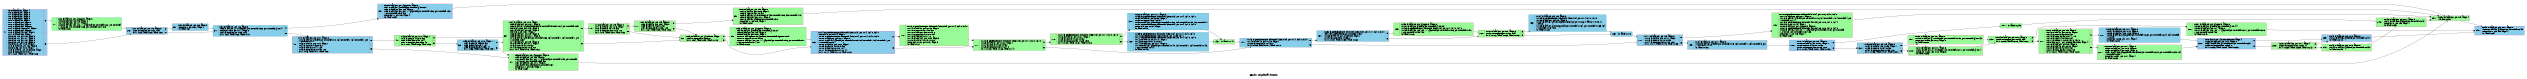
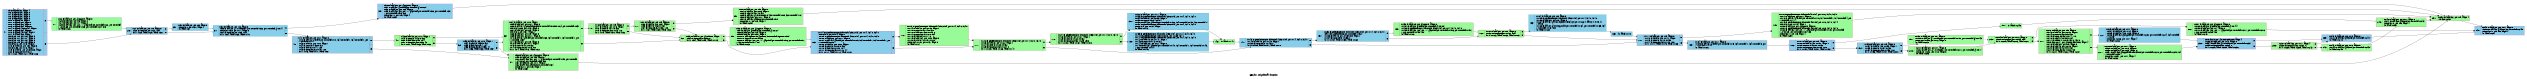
edge "160:" -> "169:": now "160:" -> "170:"
